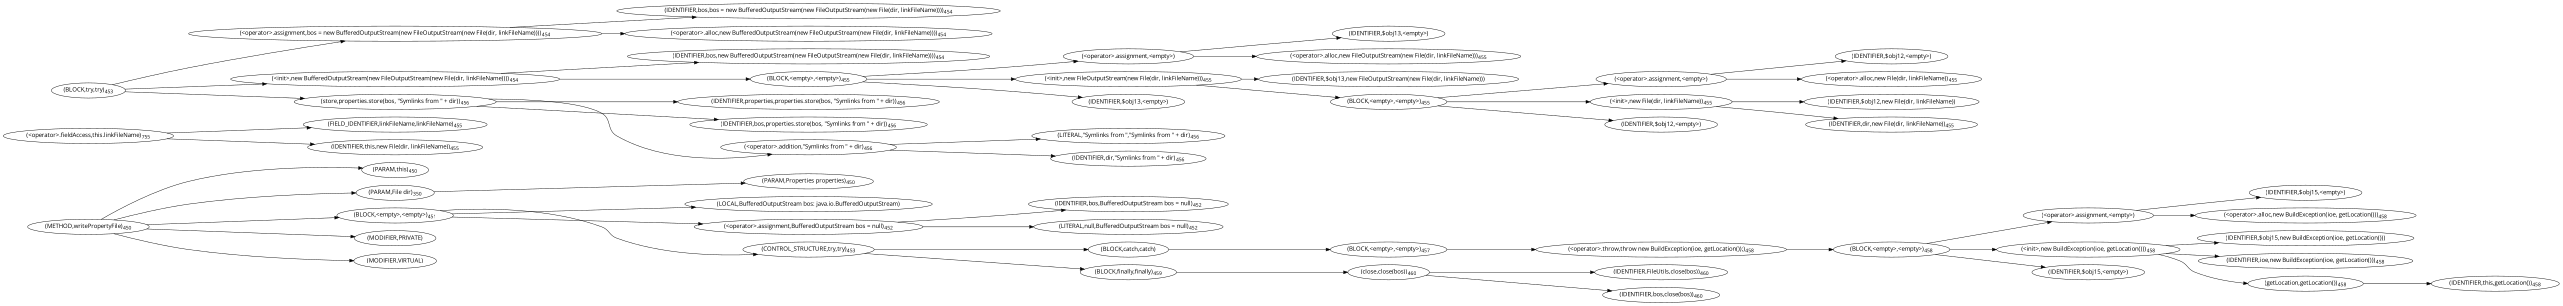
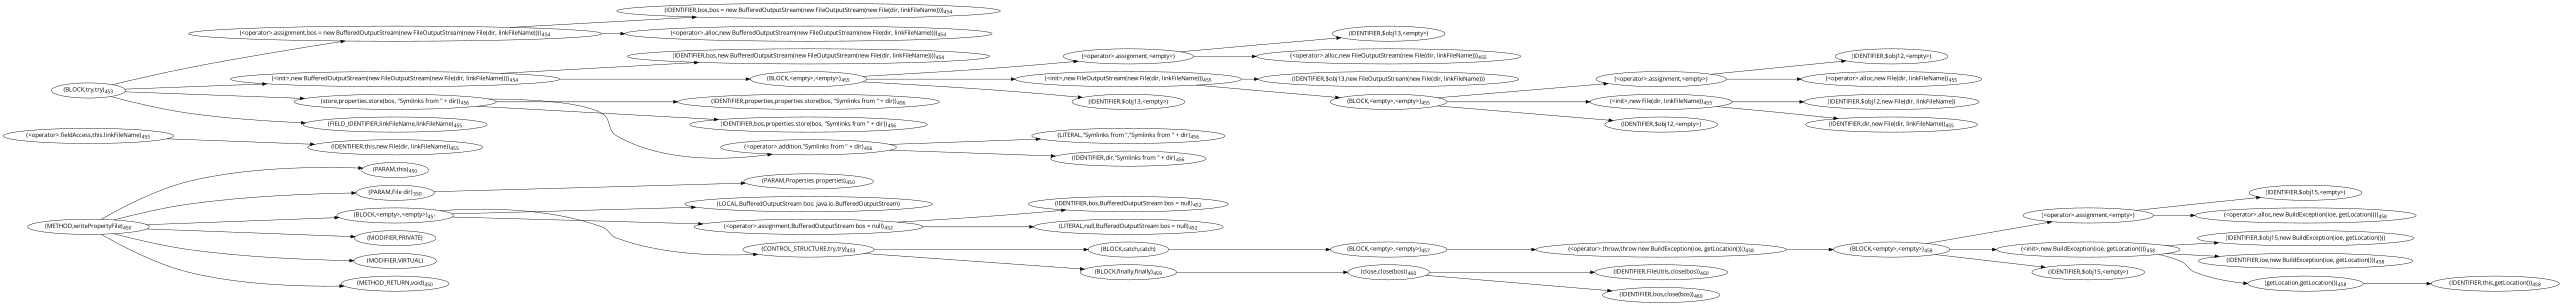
edge "(<operator>.fieldAccess,this.linkFileName)" -> "(FIELD_IDENTIFIER,linkFileName,linkFileName)": now "(BLOCK,try,try)" -> "(FIELD_IDENTIFIER,linkFileName,linkFileName)"
node "(<operator>.fieldAccess,this.linkFileName)": text "755" -> "455"
node "(METHOD_RETURN,void)": added
